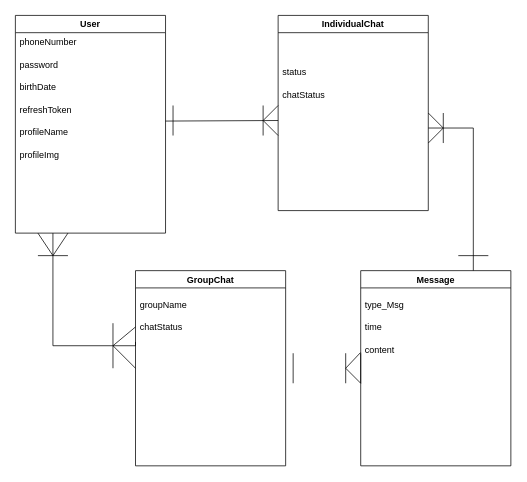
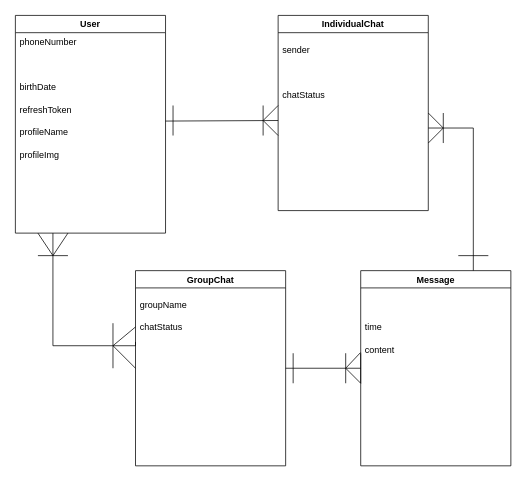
node "sender": added
node "password": removed
node "status": removed
node "type_Msg": removed
edge "GroupChat" -- "Message": added
